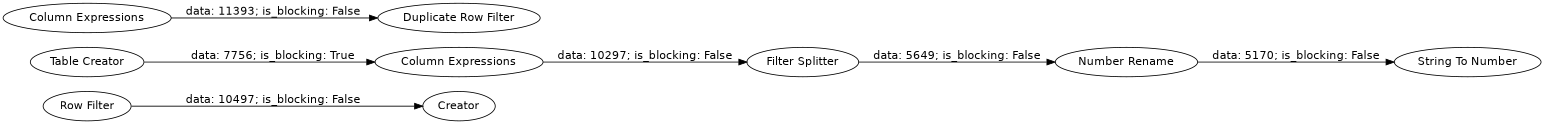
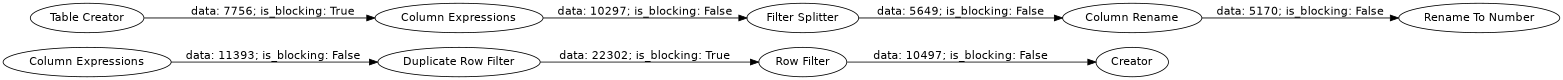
edge "Duplicate Row Filter" -> "Row Filter": added, label "data: 22302; is_blocking: True"
node "Number Rename": label "Number Rename" -> "Column Rename"
node "String To Number": label "String To Number" -> "Rename To Number"
